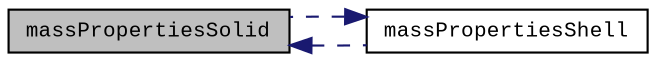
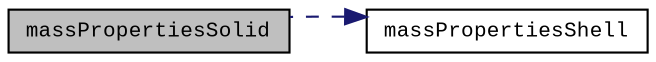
edge "massPropertiesShell" -> "massPropertiesSolid": removed
